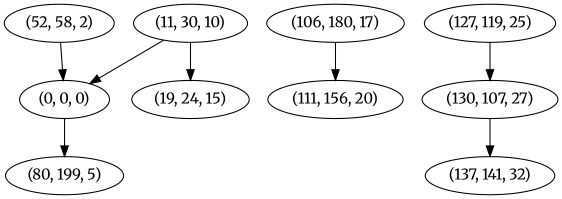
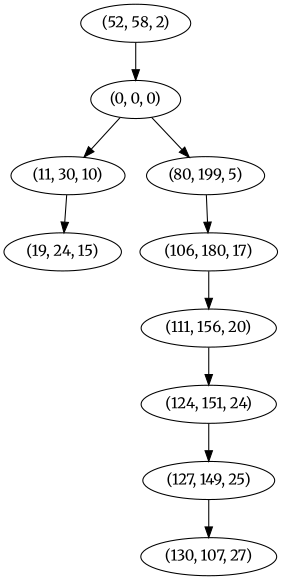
node "(127, 119, 25)": label "(127, 119, 25)" -> "(127, 149, 25)"
edge "(11, 30, 10)" -> "(0, 0, 0)": reversed
node "(137, 141, 32)": removed
edge "(80, 199, 5)" -> "(106, 180, 17)": added
node "(124, 151, 24)": added
